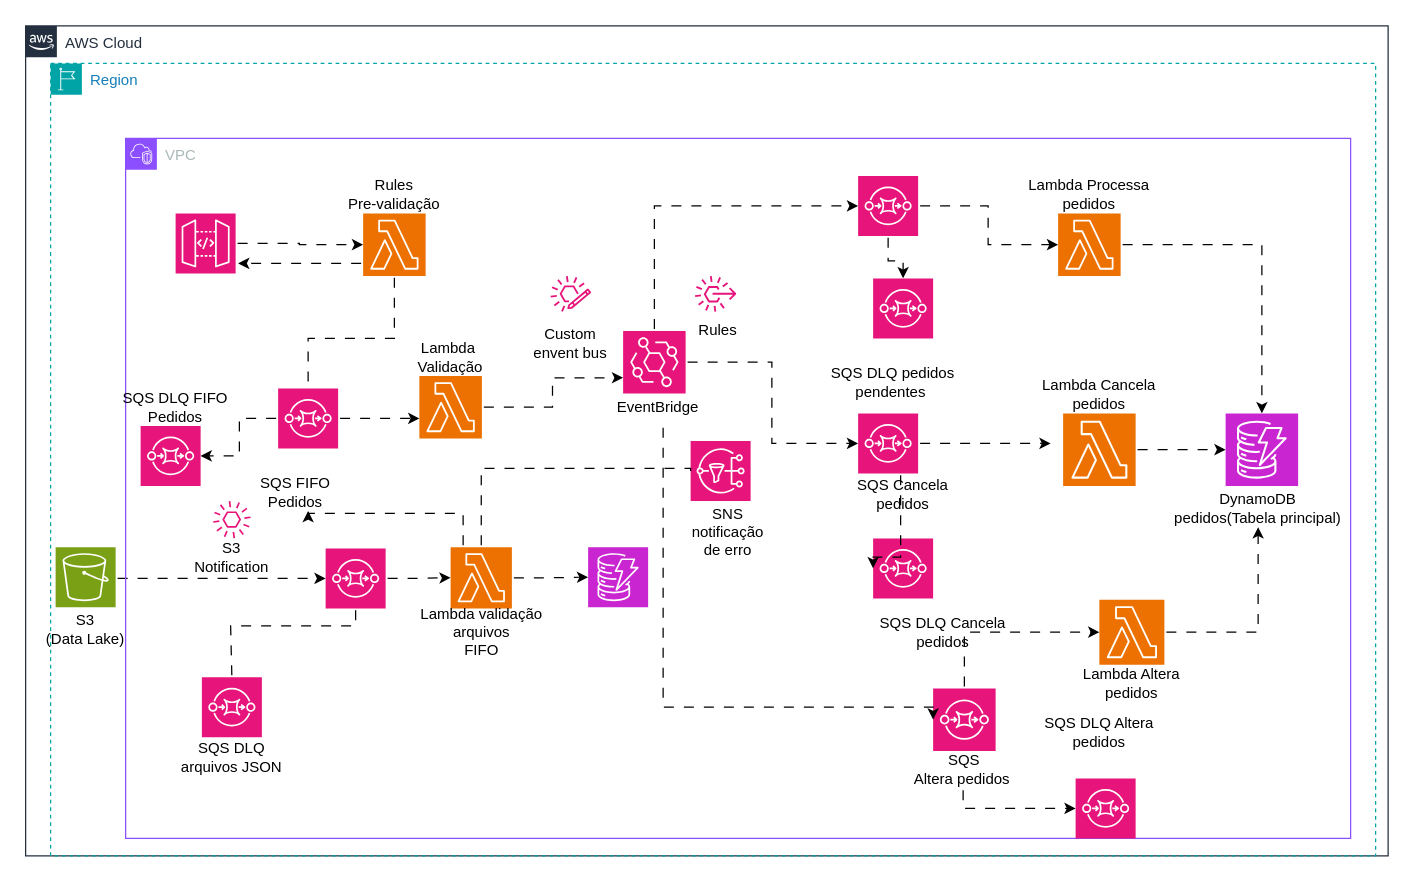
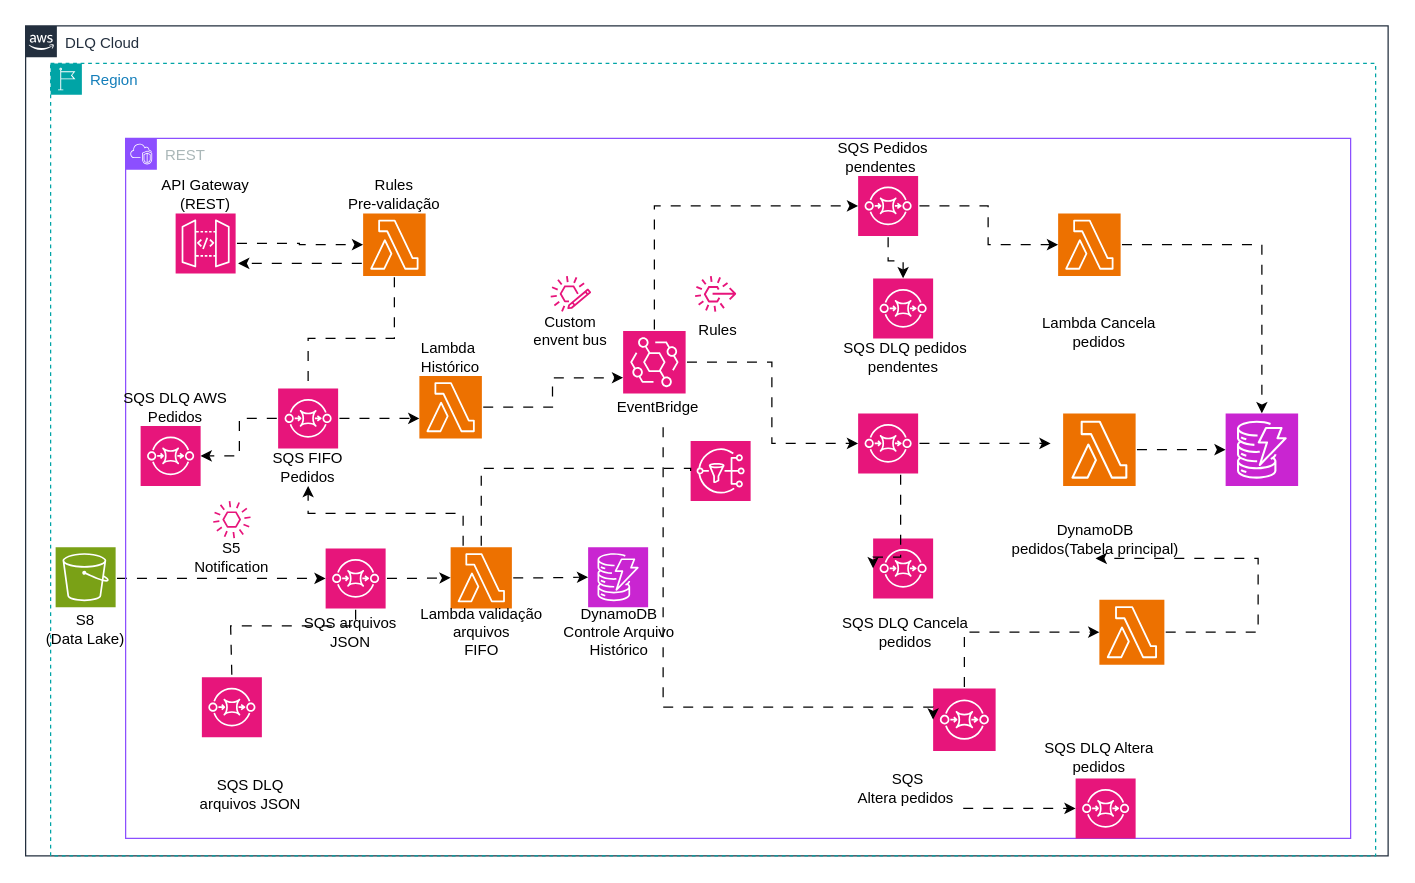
node "AWS Cloud": label "AWS Cloud" -> "DLQ Cloud"
node "VPC": label "VPC" -> "REST"
node "SQS Pedidos pendentes": added
node "API Gateway (REST)": added
node "Lambda Processa pedidos": removed
node "Custom envent bus": moved (571, 343) -> (571, 330)
node "Lambda Validação": label "Lambda Validação" -> "Lambda Histórico"
node "SQS DLQ pedidos pendentes": moved (893, 382) -> (906, 357)
node "Lambda Cancela pedidos": moved (1099, 394) -> (1099, 332)
node "SQS DLQ FIFO Pedidos": label "SQS DLQ FIFO Pedidos" -> "SQS DLQ AWS Pedidos"
node "SQS FIFO Pedidos": moved (296, 492) -> (308, 467)
node "SQS Cancela pedidos": removed
node "DynamoDB pedidos(Tabela principal)": moved (1258, 508) -> (1096, 539)
node "SNS notificação de erro": removed
node "S3 Notification": label "S3 Notification" -> "S5 Notification"
node "S3 (Data Lake)": label "S3 (Data Lake)" -> "S8 (Data Lake)"
node "SQS arquivos JSON": added
node "DynamoDB Controle Arquivo Histórico": added
node "SQS DLQ Cancela pedidos": moved (943, 632) -> (906, 632)
node "Lambda Altera pedidos": removed
node "SQS DLQ Altera pedidos": moved (1099, 732) -> (1099, 757)
node "SQS DLQ arquivos JSON": moved (232, 757) -> (251, 794)
node "SQS Altera pedidos": moved (964, 769) -> (908, 788)
